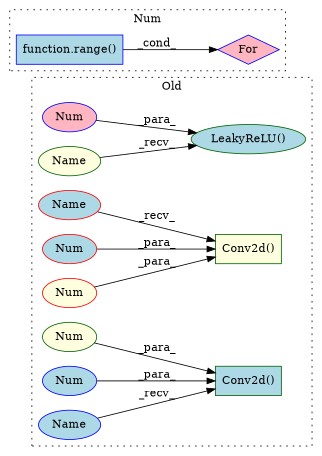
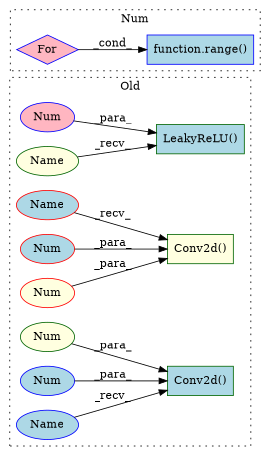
edge "function.range()" -> "For": reversed
node "LeakyReLU()": shape ellipse -> box
